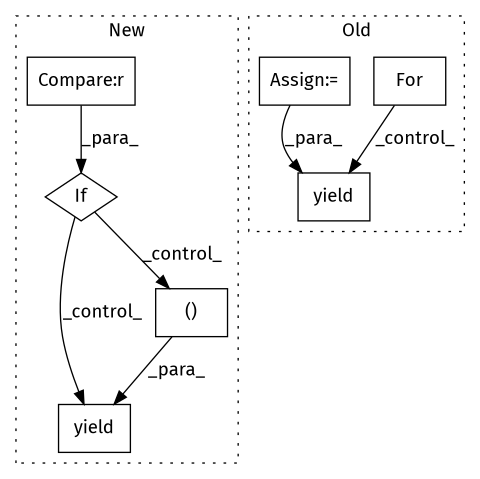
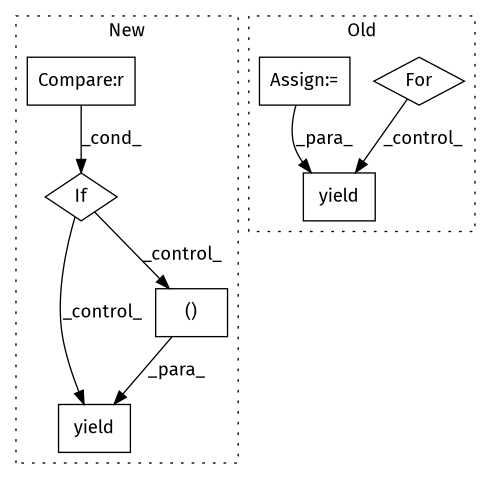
node "For": shape box -> diamond
edge "Compare:r" -> "If": label "_para_" -> "_cond_"
